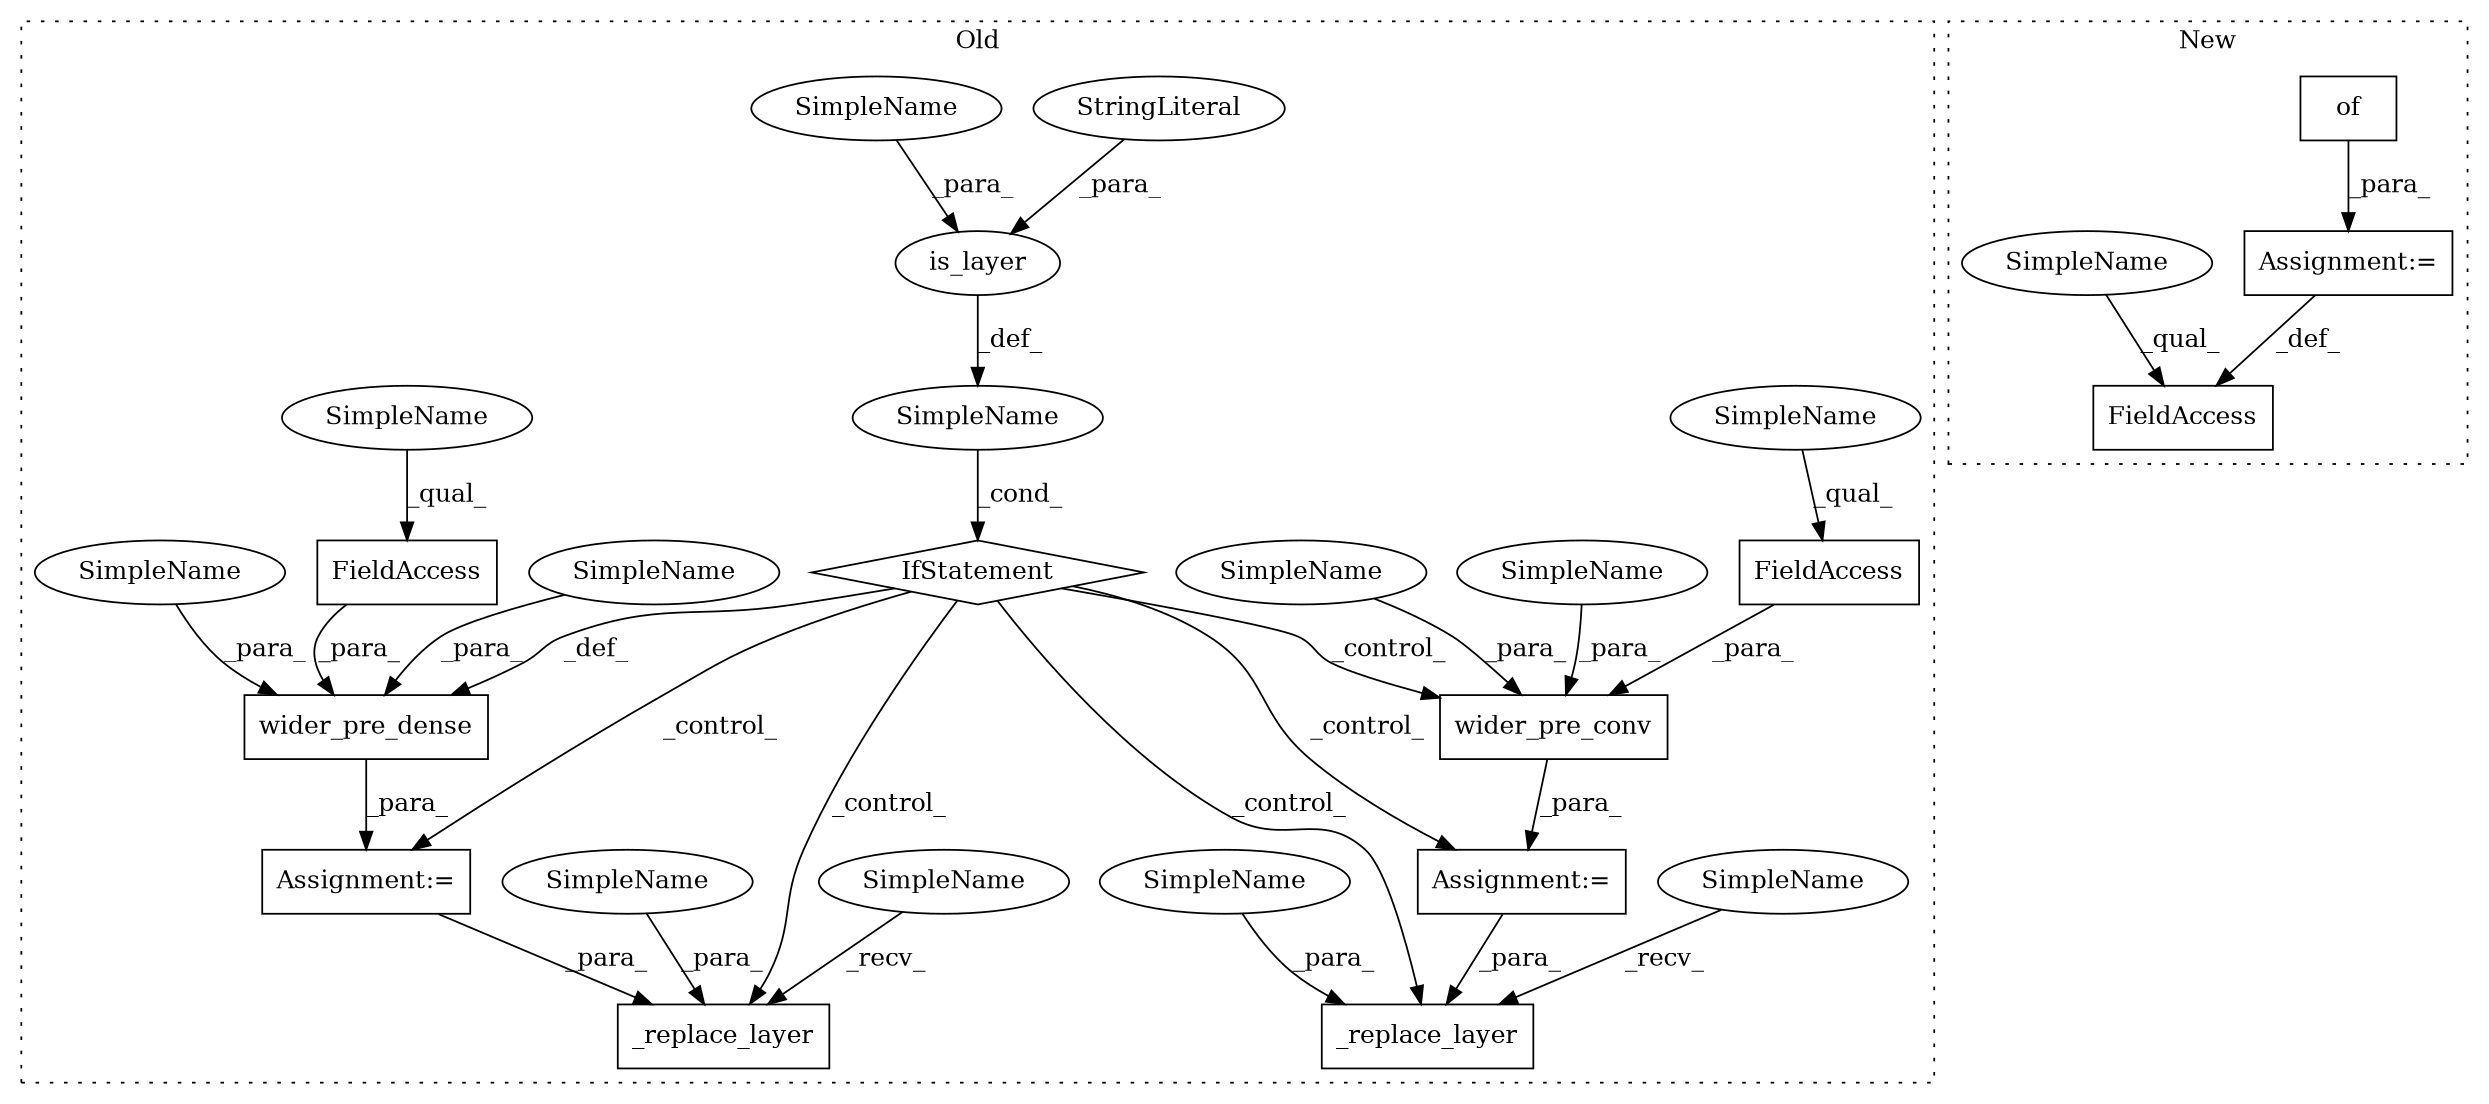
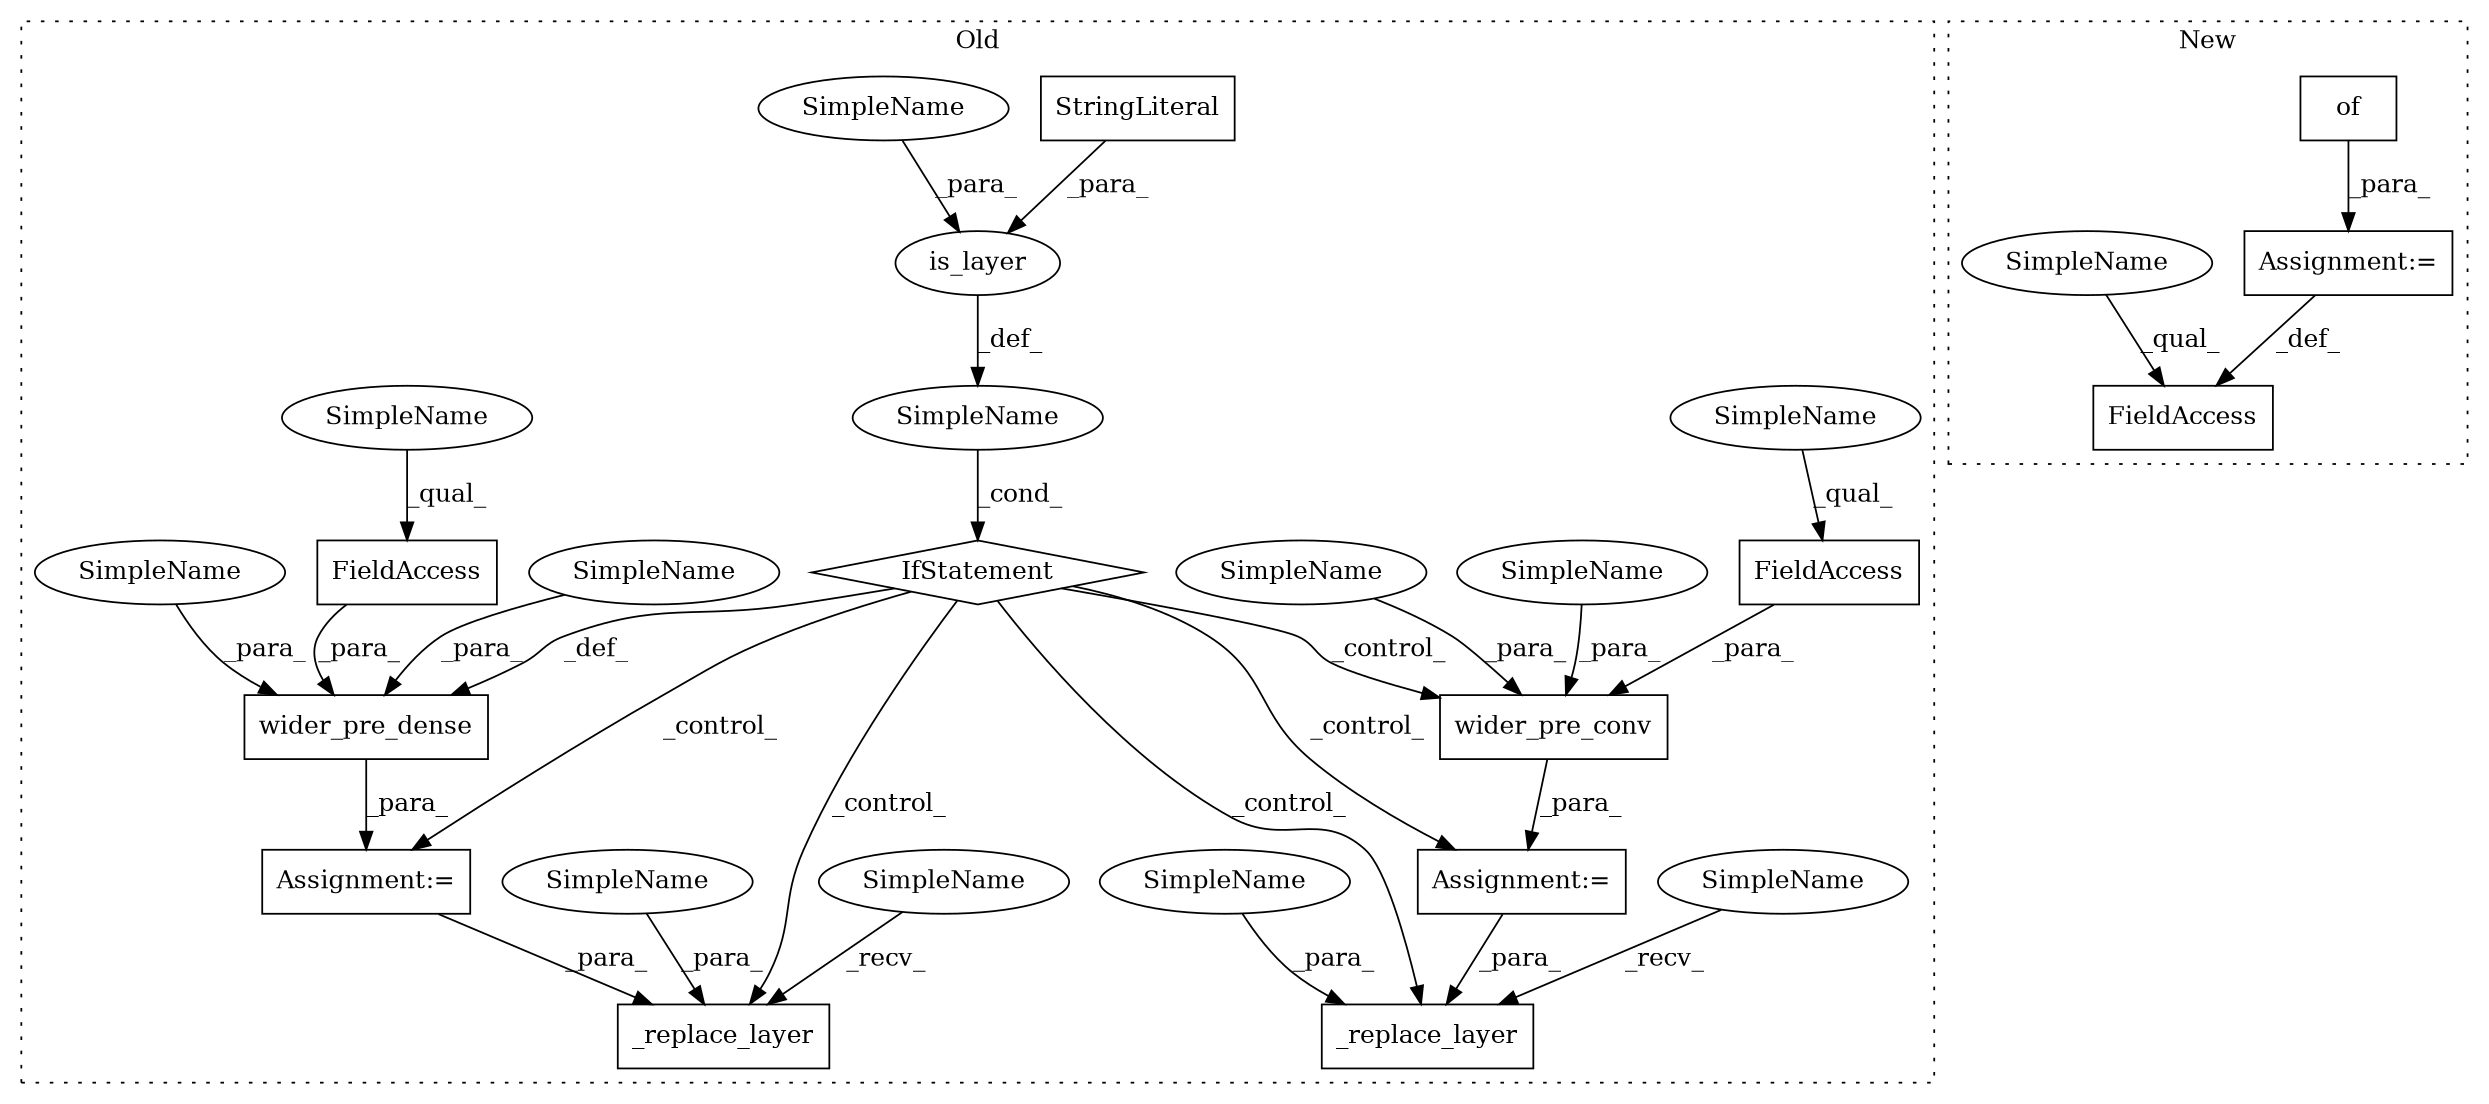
node "StringLiteral": shape ellipse -> box
